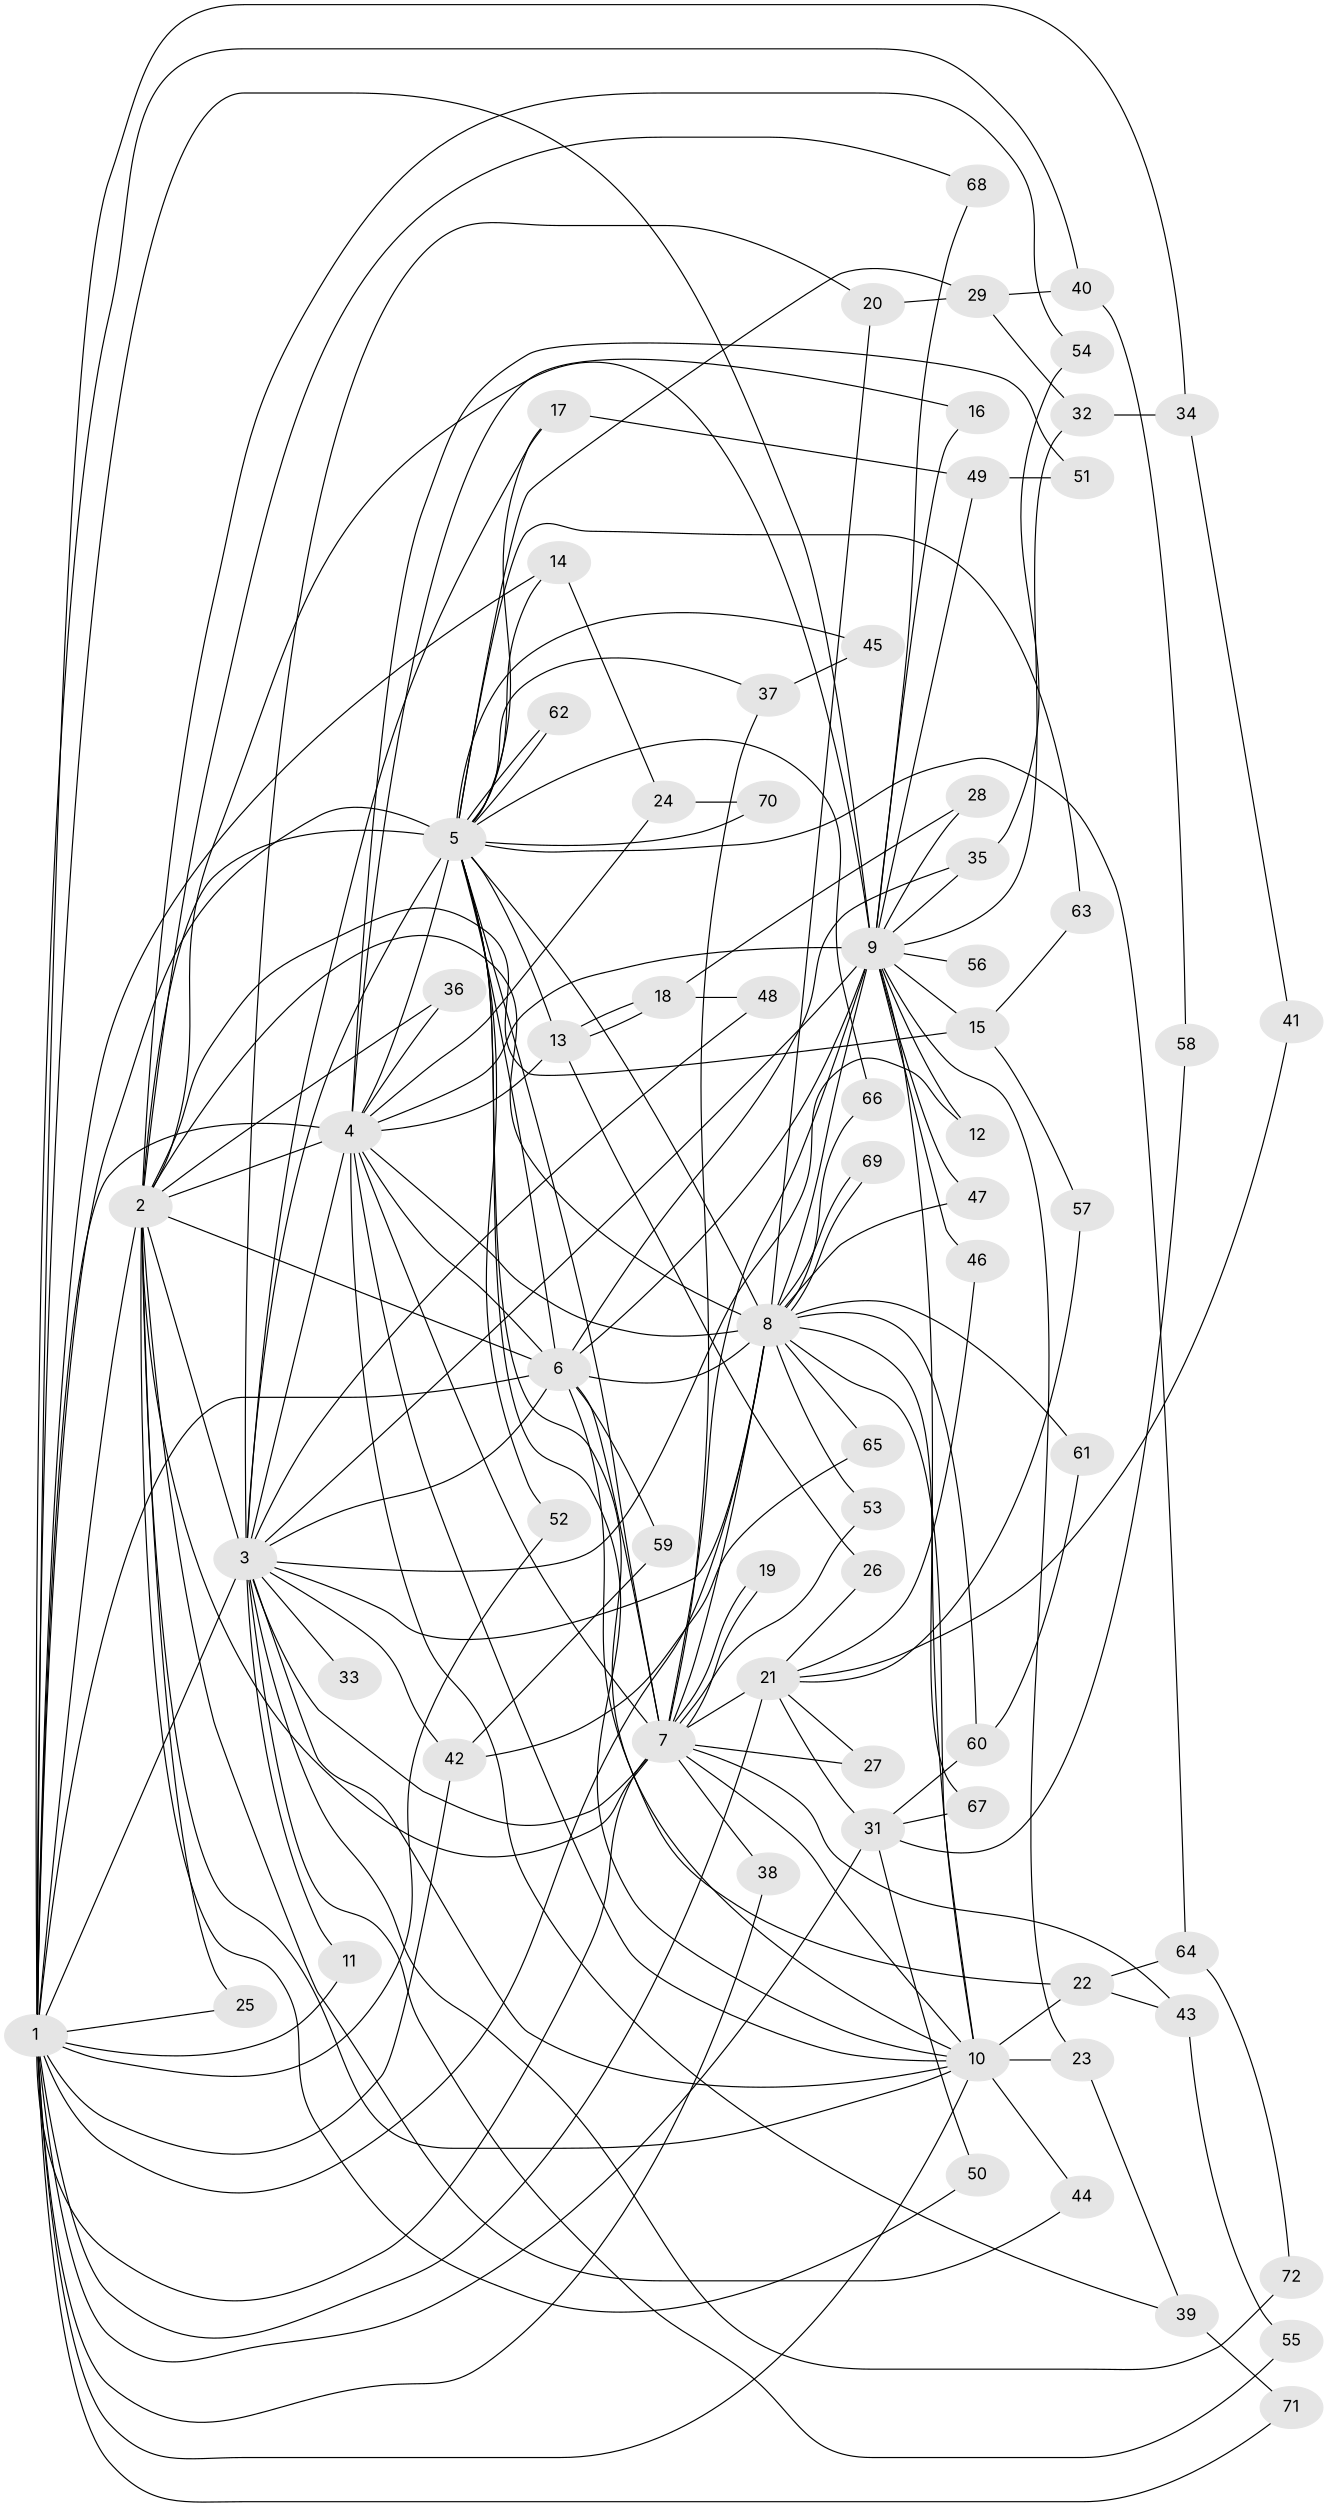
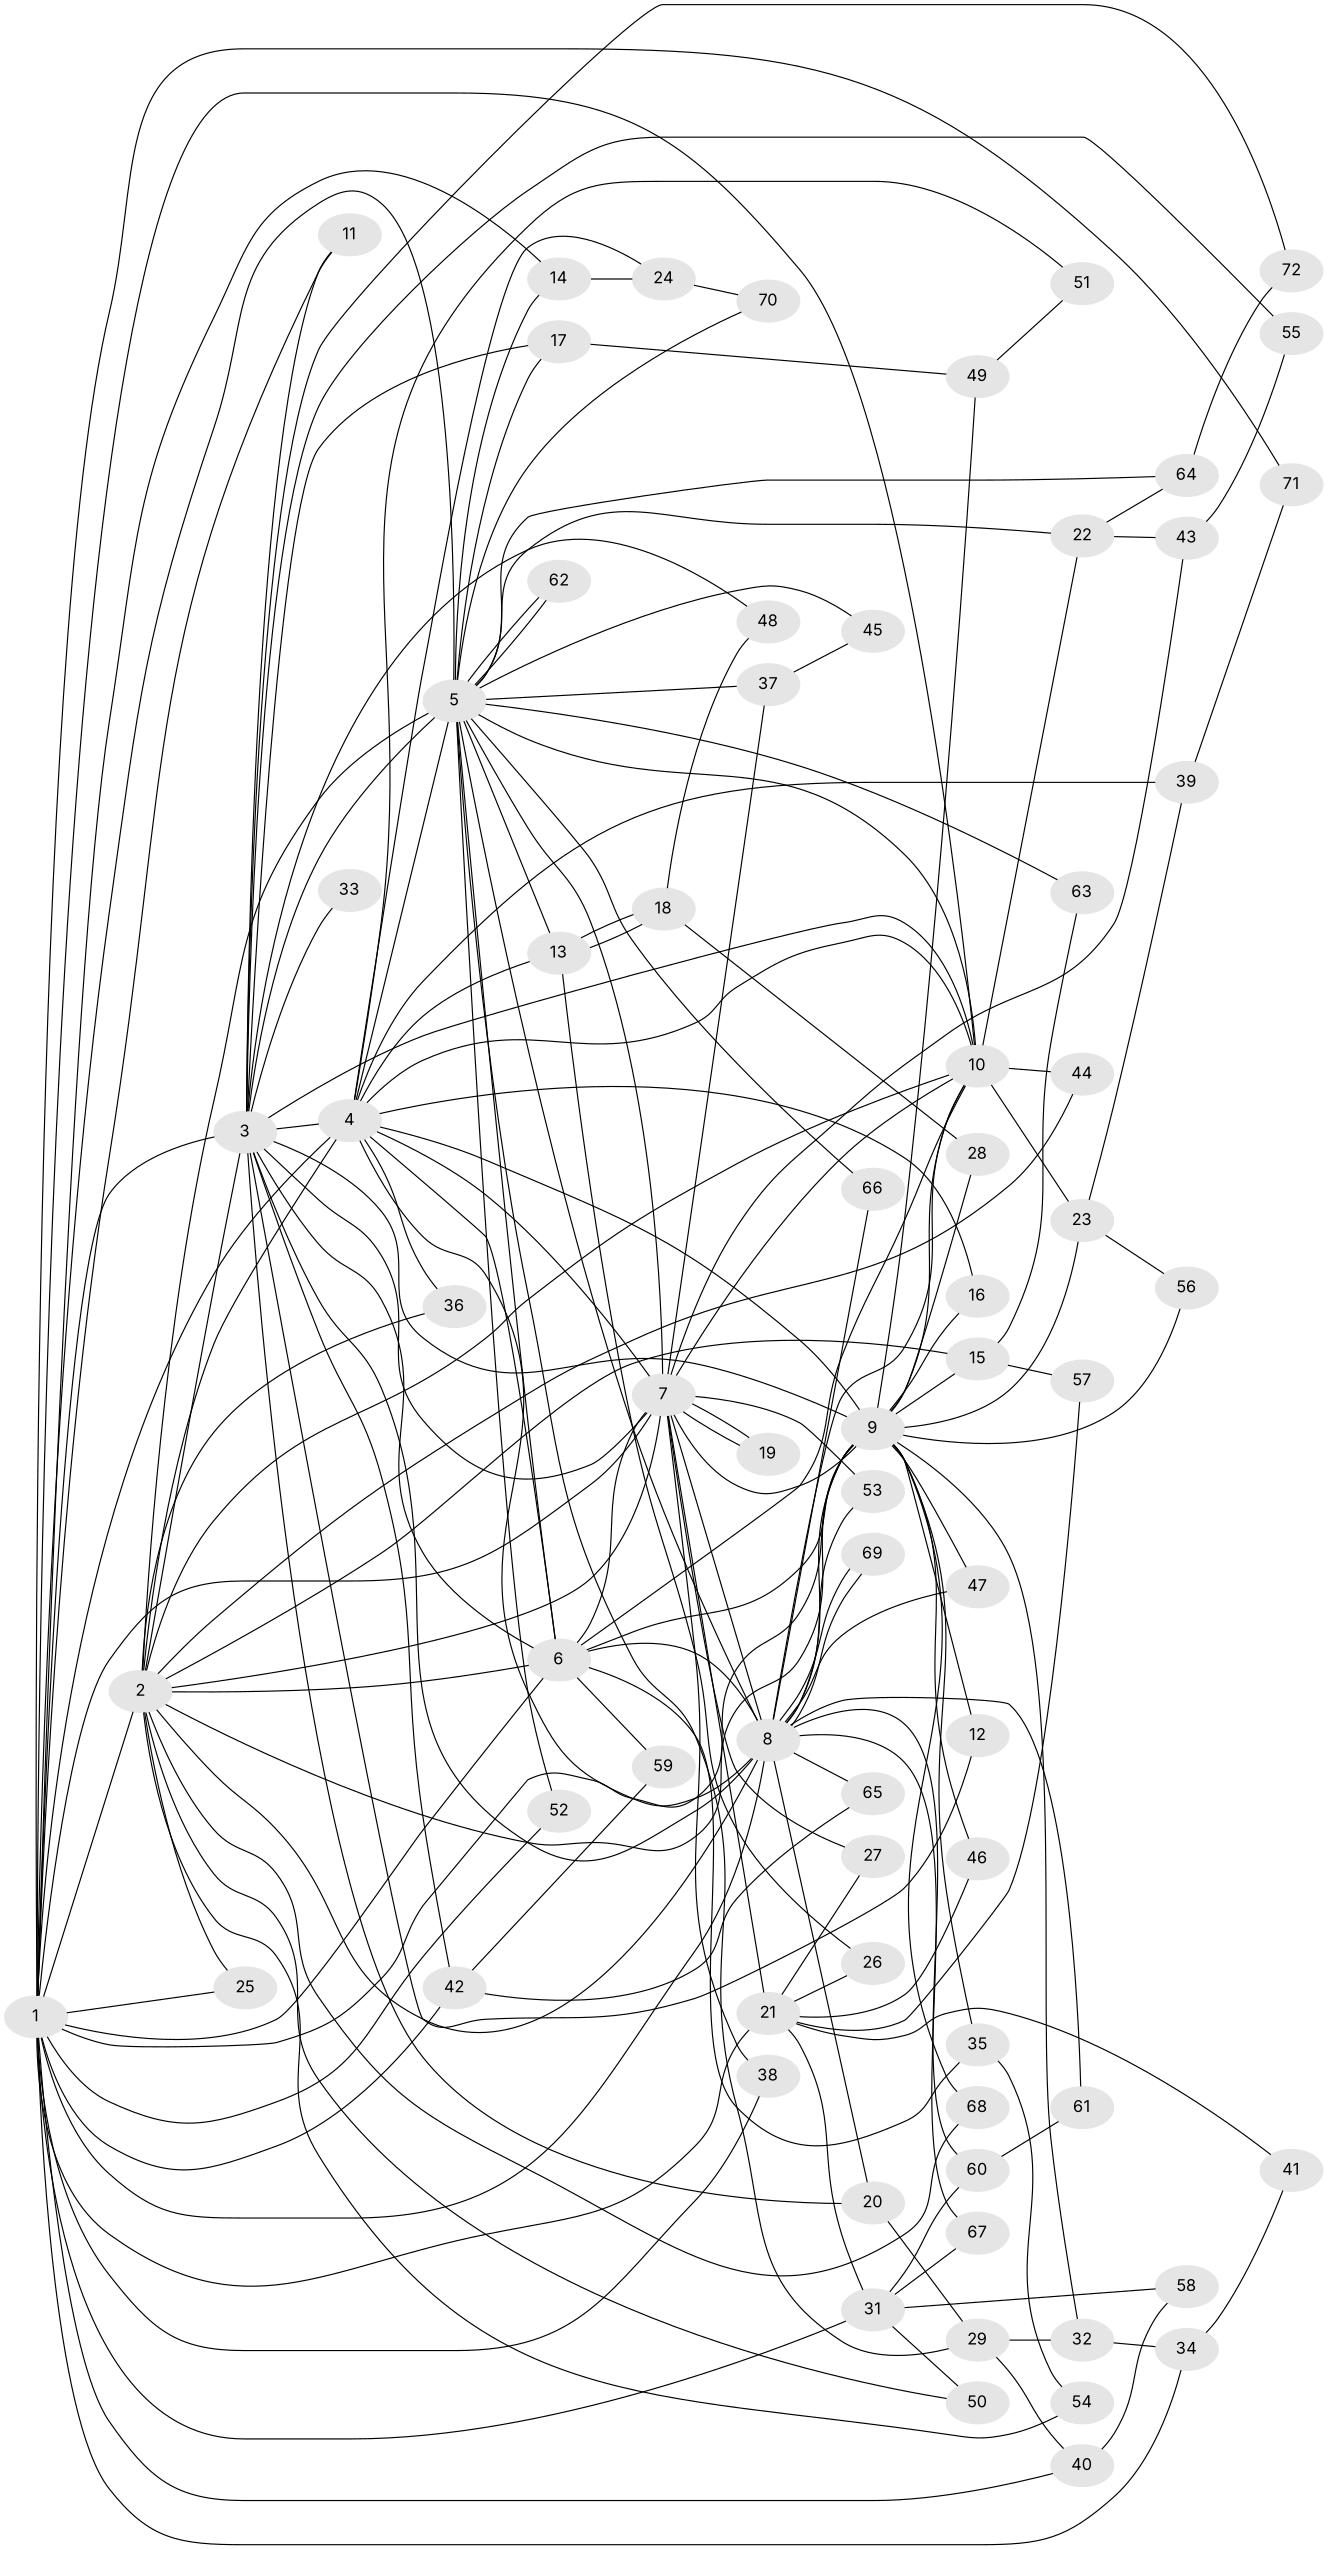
edge "23" -- "56": added
